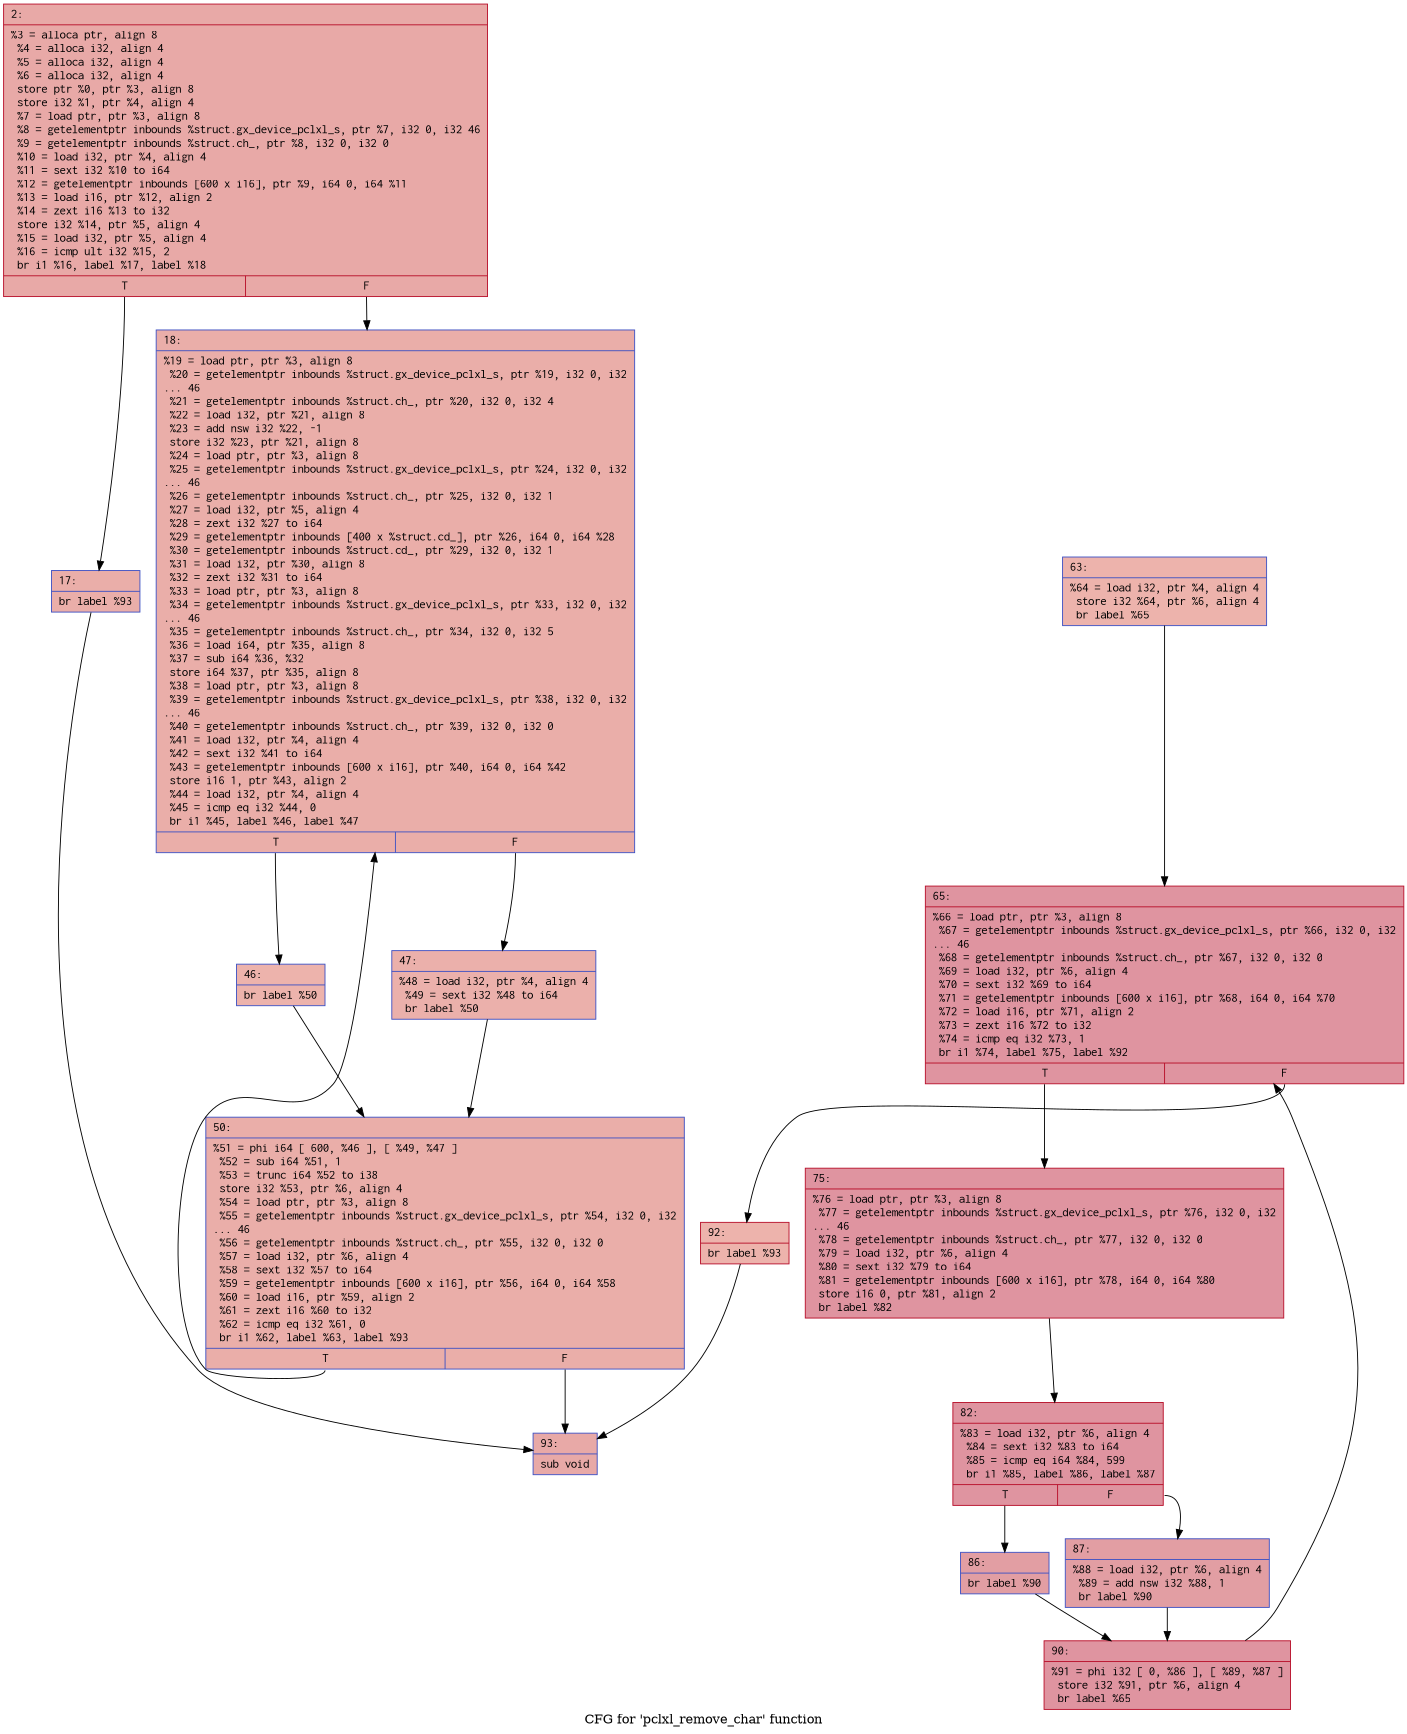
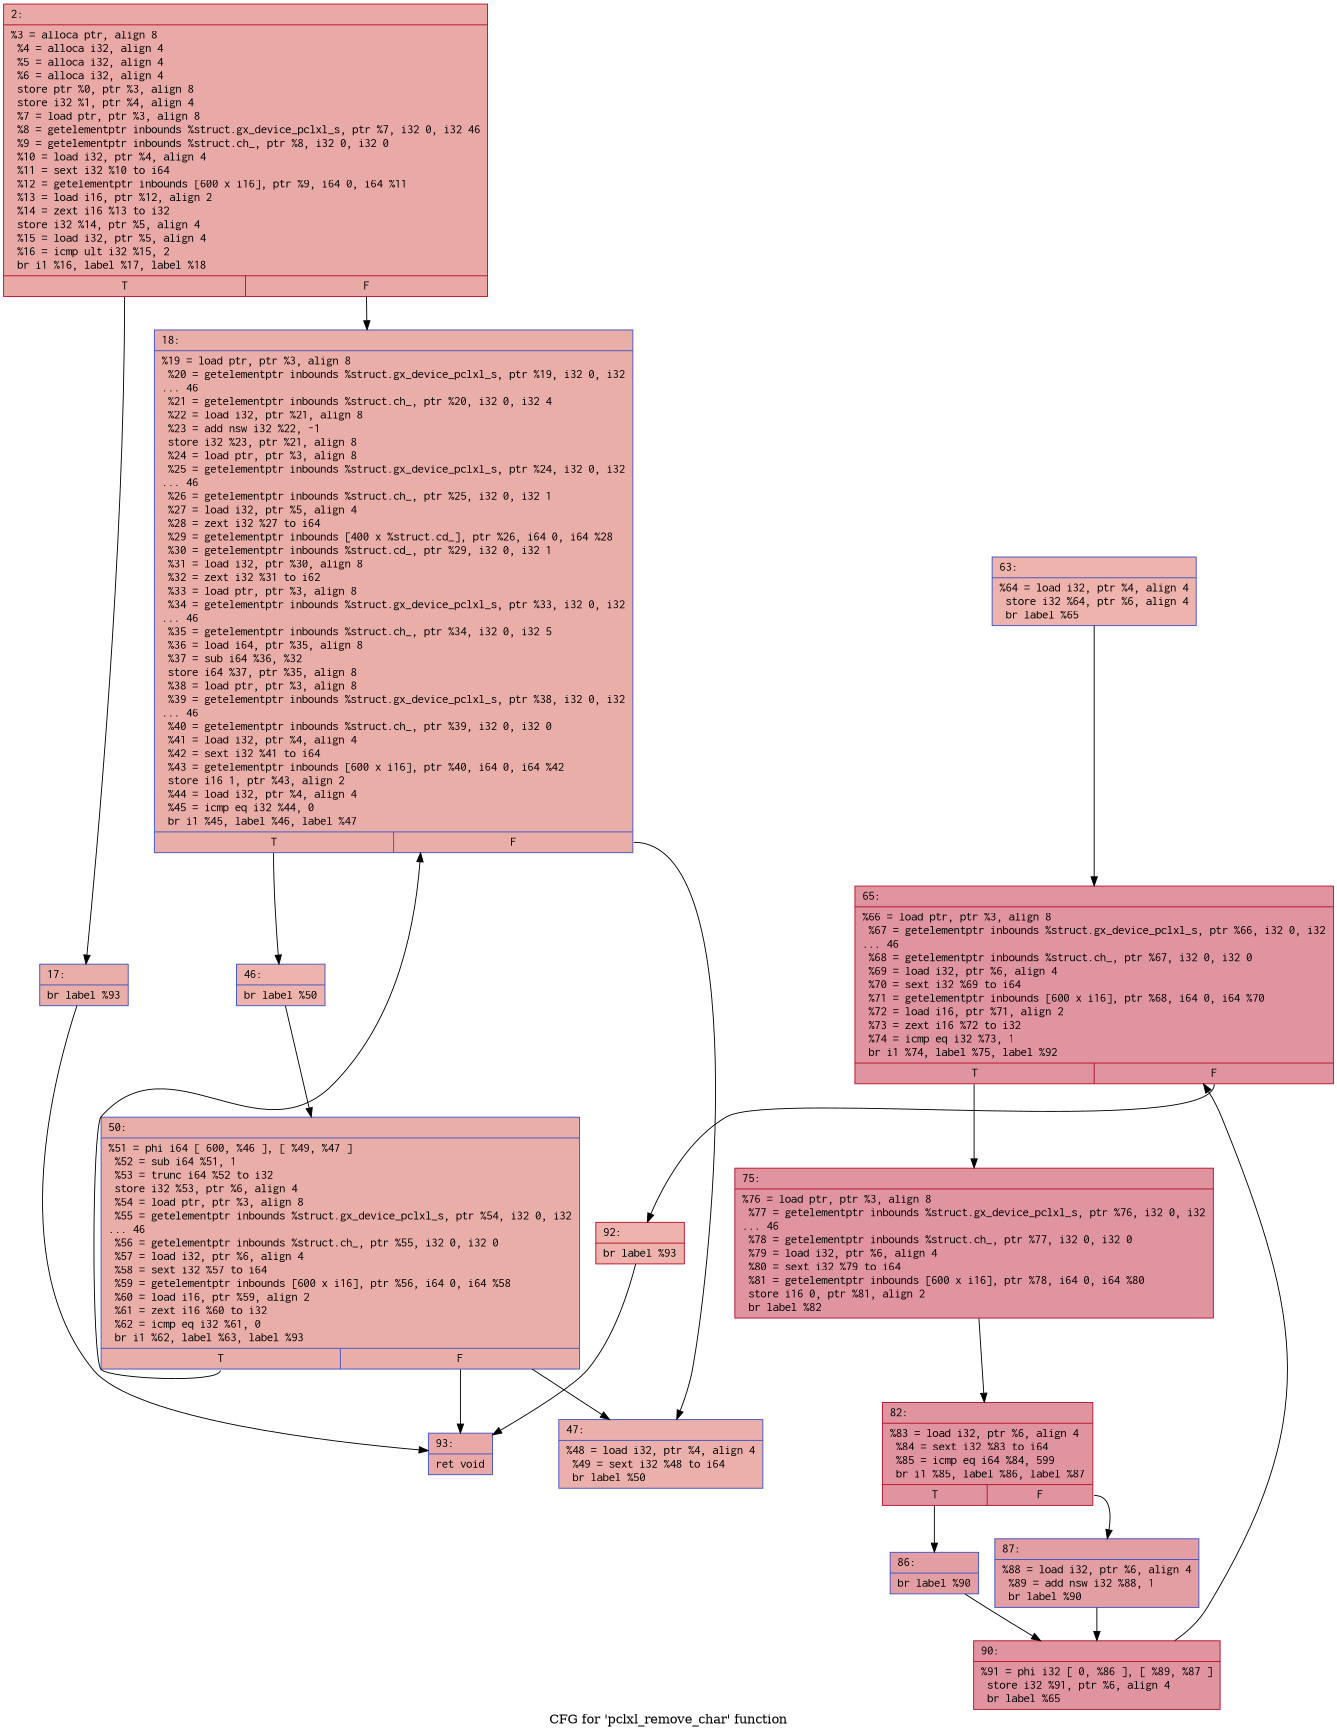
node "18:": text "%32 = zext i32 %31 to i64" -> "%32 = zext i32 %31 to i62"
edge "47:" -> "50:": reversed
node "50:": text "%53 = trunc i64 %52 to i38" -> "%53 = trunc i64 %52 to i32"
node "93:": text "sub void" -> "ret void"
